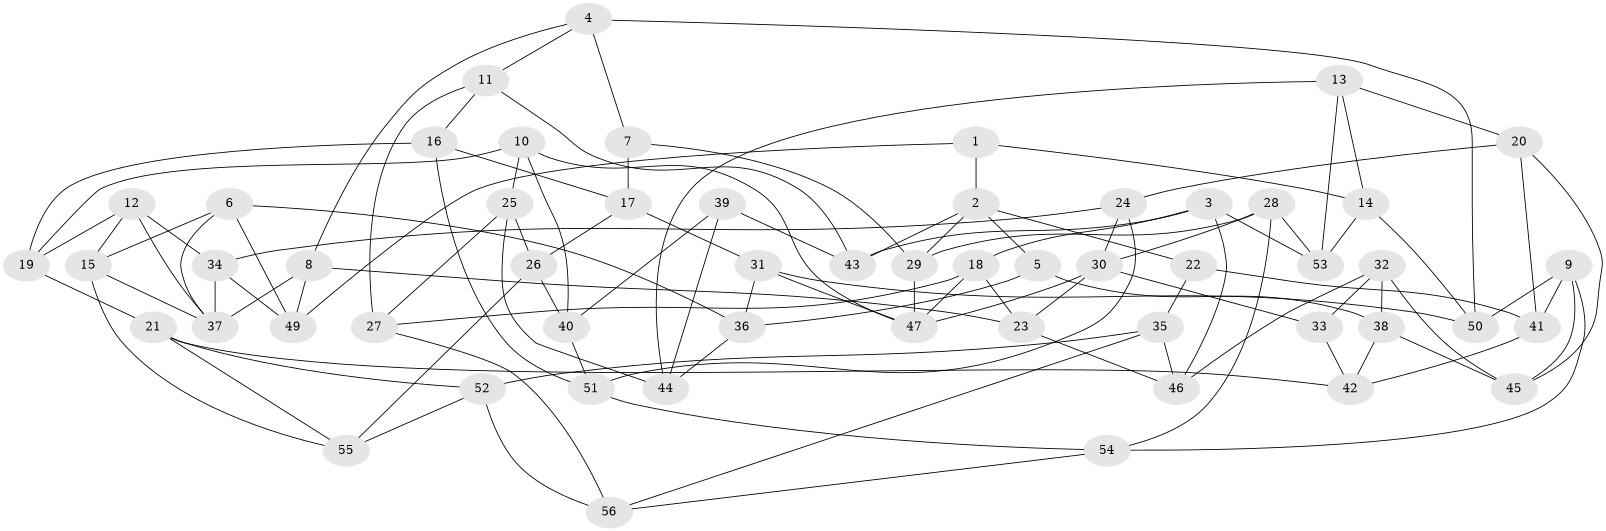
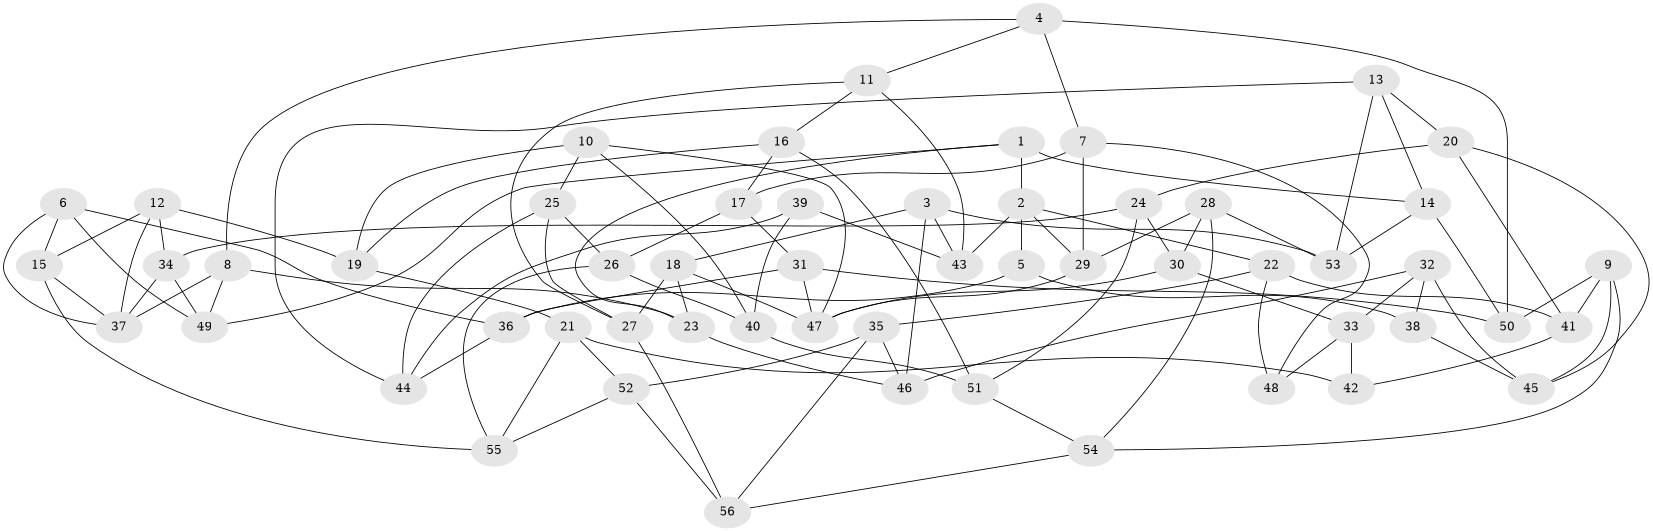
edge "30" -- "23": now "1" -- "23"
edge "38" -- "42": removed
node "48": added
